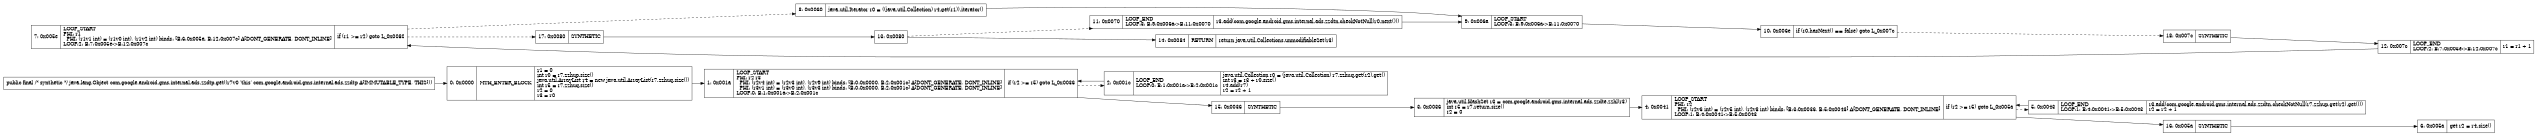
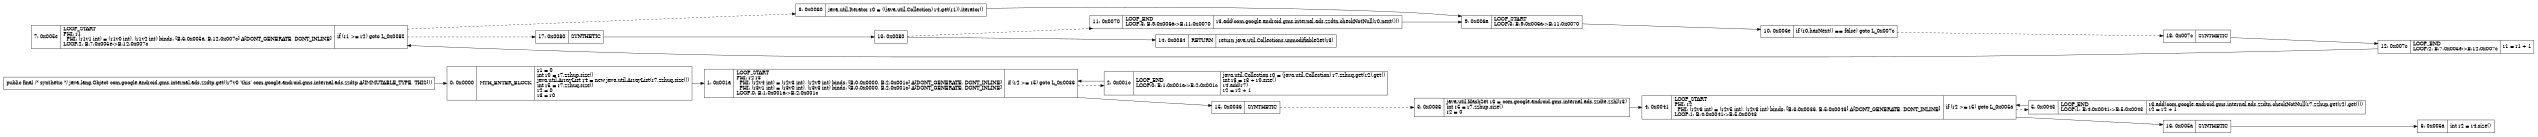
edge "15: 0x0036" -> "3: 0x0036": style solid -> dashed
node "3: 0x0036": text "int r5 = r7.return.size()" -> "int r5 = r7.zzhup.size()"
node "6: 0x005a": text "get r2 = r4.size()" -> "int r2 = r4.size()"
